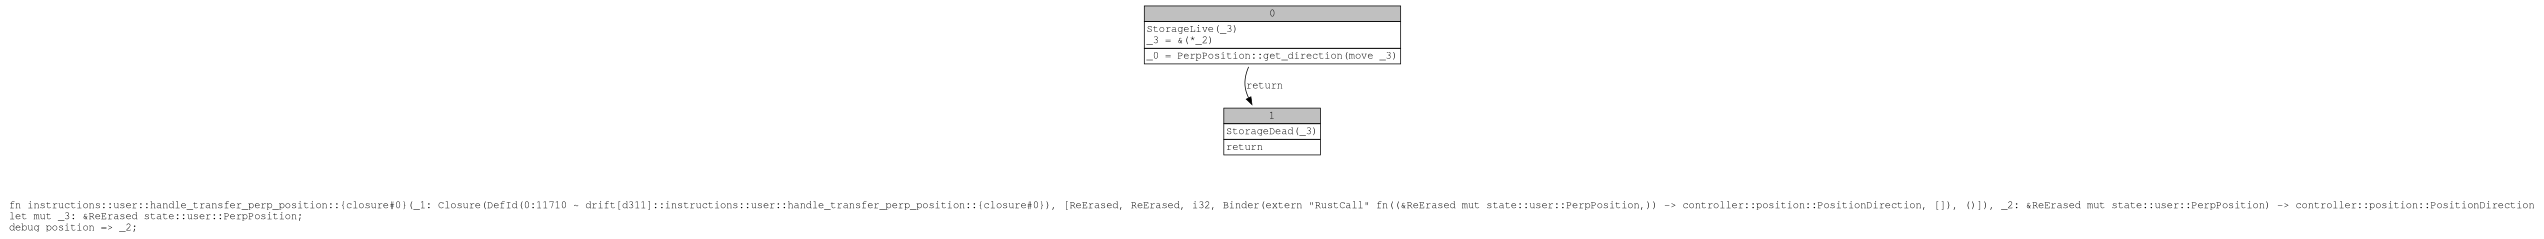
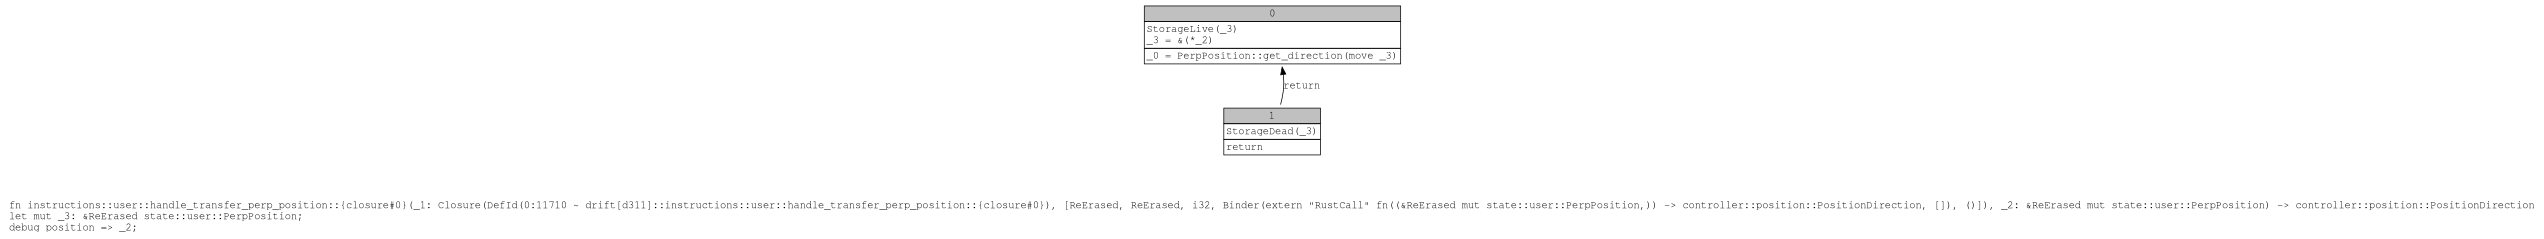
edge "0" -> "1": reversed
